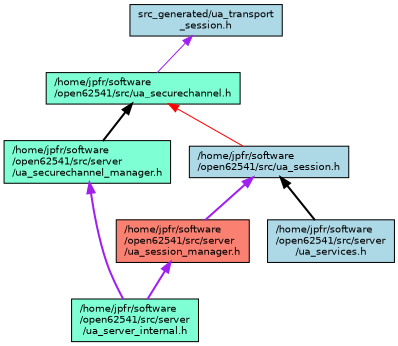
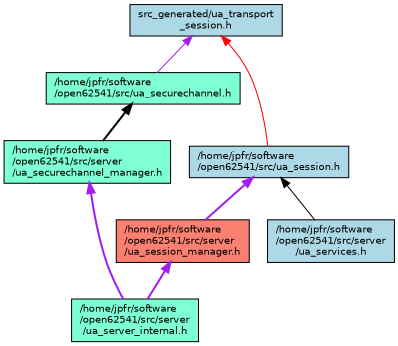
edge "/home/jpfr/software /open62541/src/ua_session.h" -> "/home/jpfr/software /open62541/src/ua_securechannel.h": now "/home/jpfr/software /open62541/src/ua_session.h" -> "src_generated/ua_transport _session.h"
edge "/home/jpfr/software /open62541/src/server /ua_services.h" -> "/home/jpfr/software /open62541/src/ua_session.h": style bold -> solid
